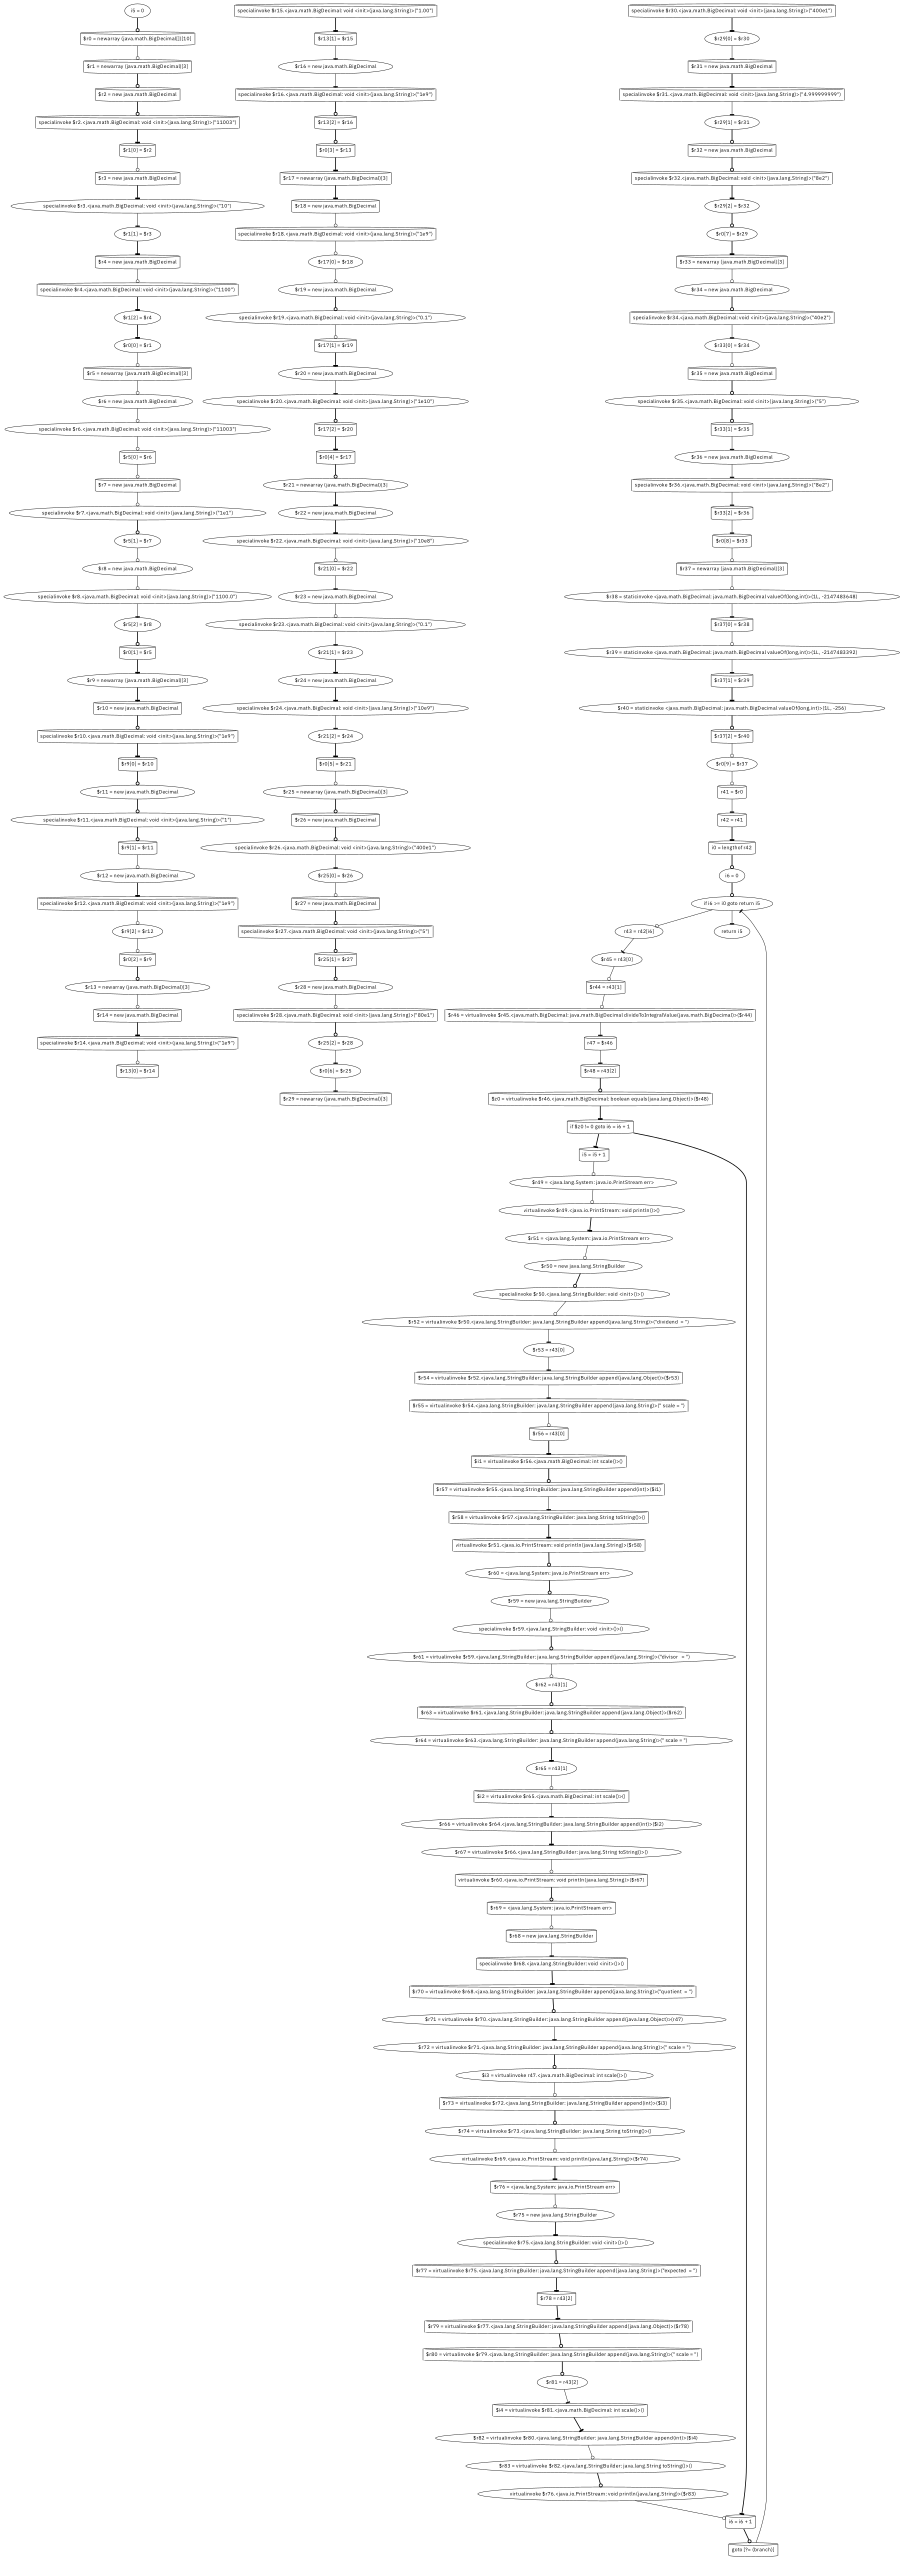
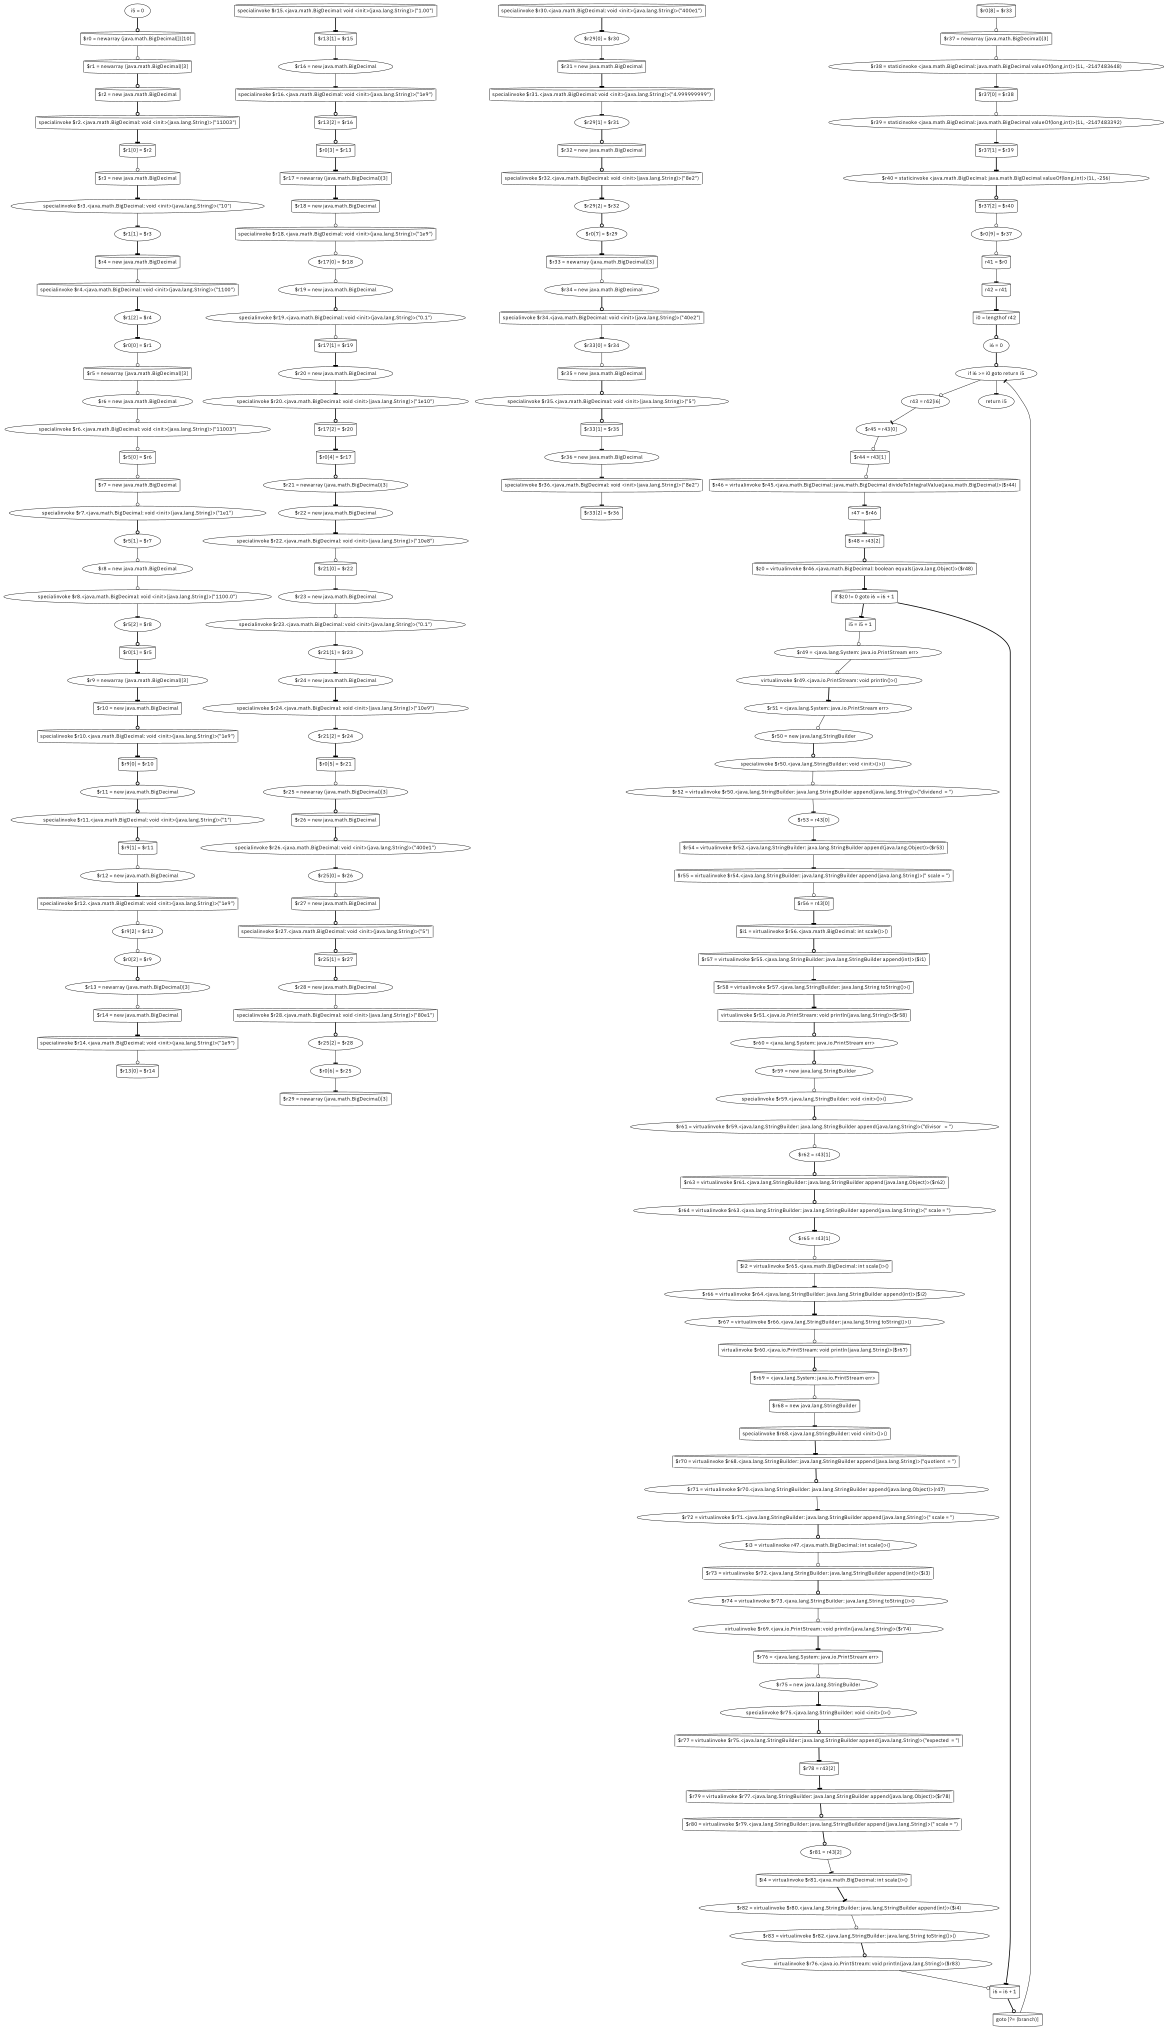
edge "$r33[2] = $r36" -> "$r0[8] = $r33": removed
edge "$r21[1] = $r23" -> "$r24 = new java.math.BigDecimal": style bold -> solid
node "$r0[2] = $r9": shape cylinder -> ellipse
